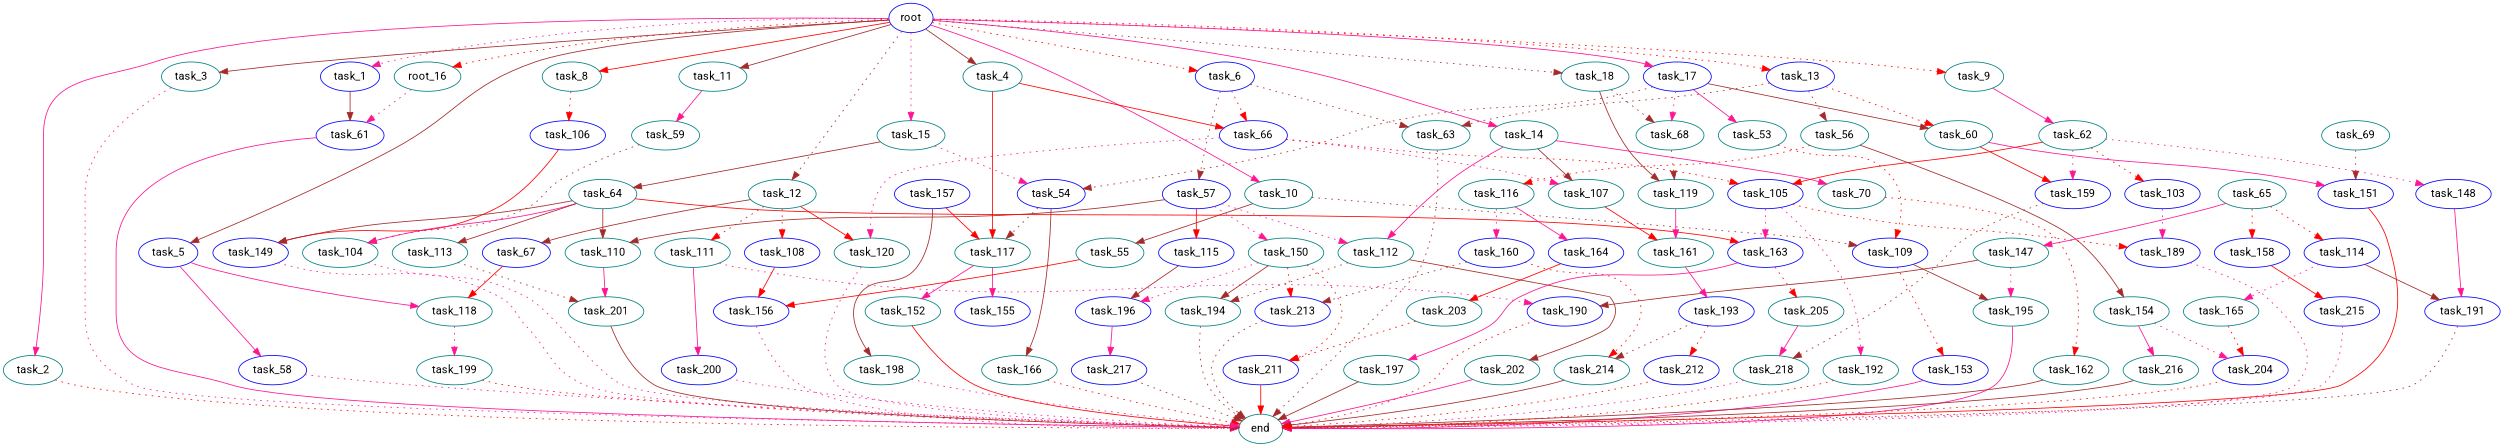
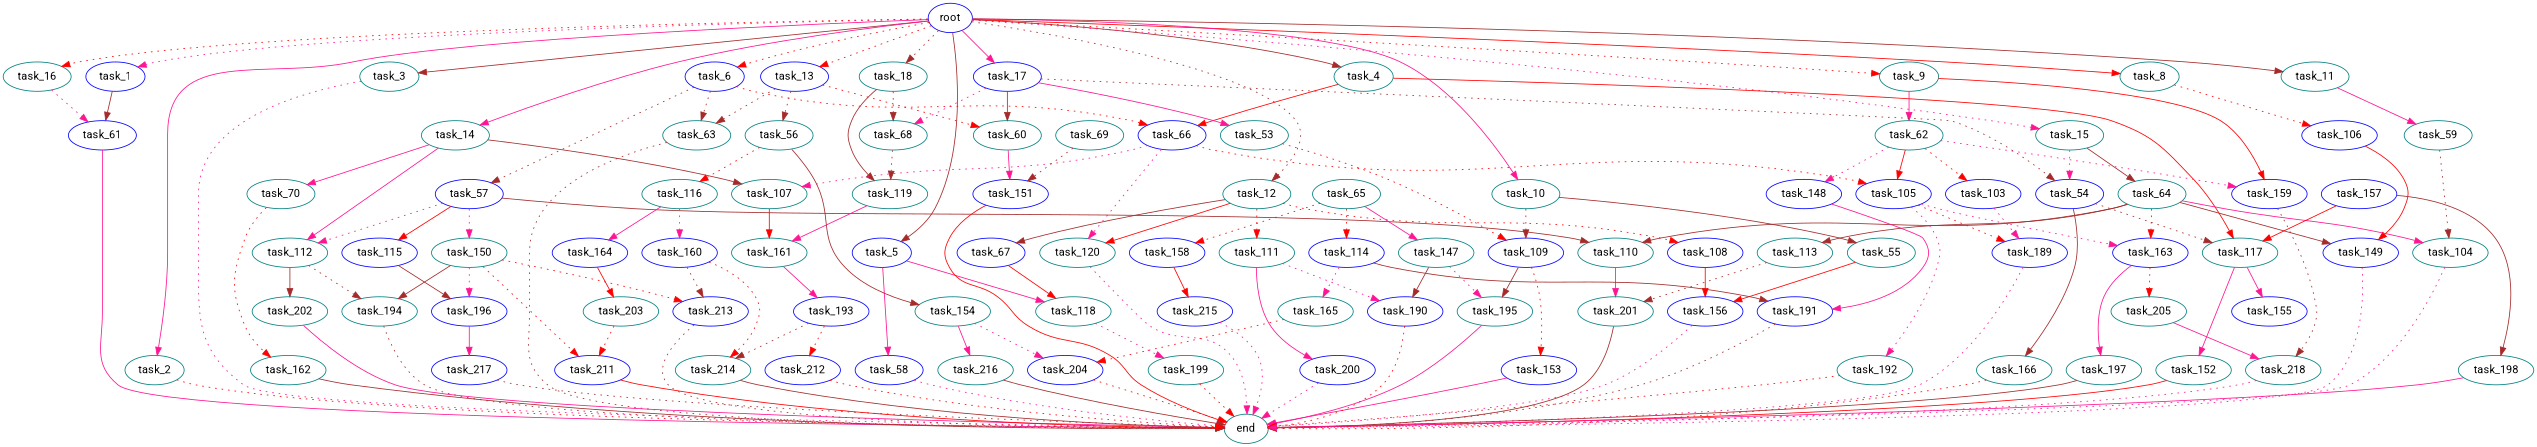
node "root_16": label "root_16" -> "task_16"
edge "task_60" -> "task_159": now "task_9" -> "task_159"
edge "task_64" -> "task_163": style solid -> dotted
edge "task_198" -> "end": style dotted -> solid
